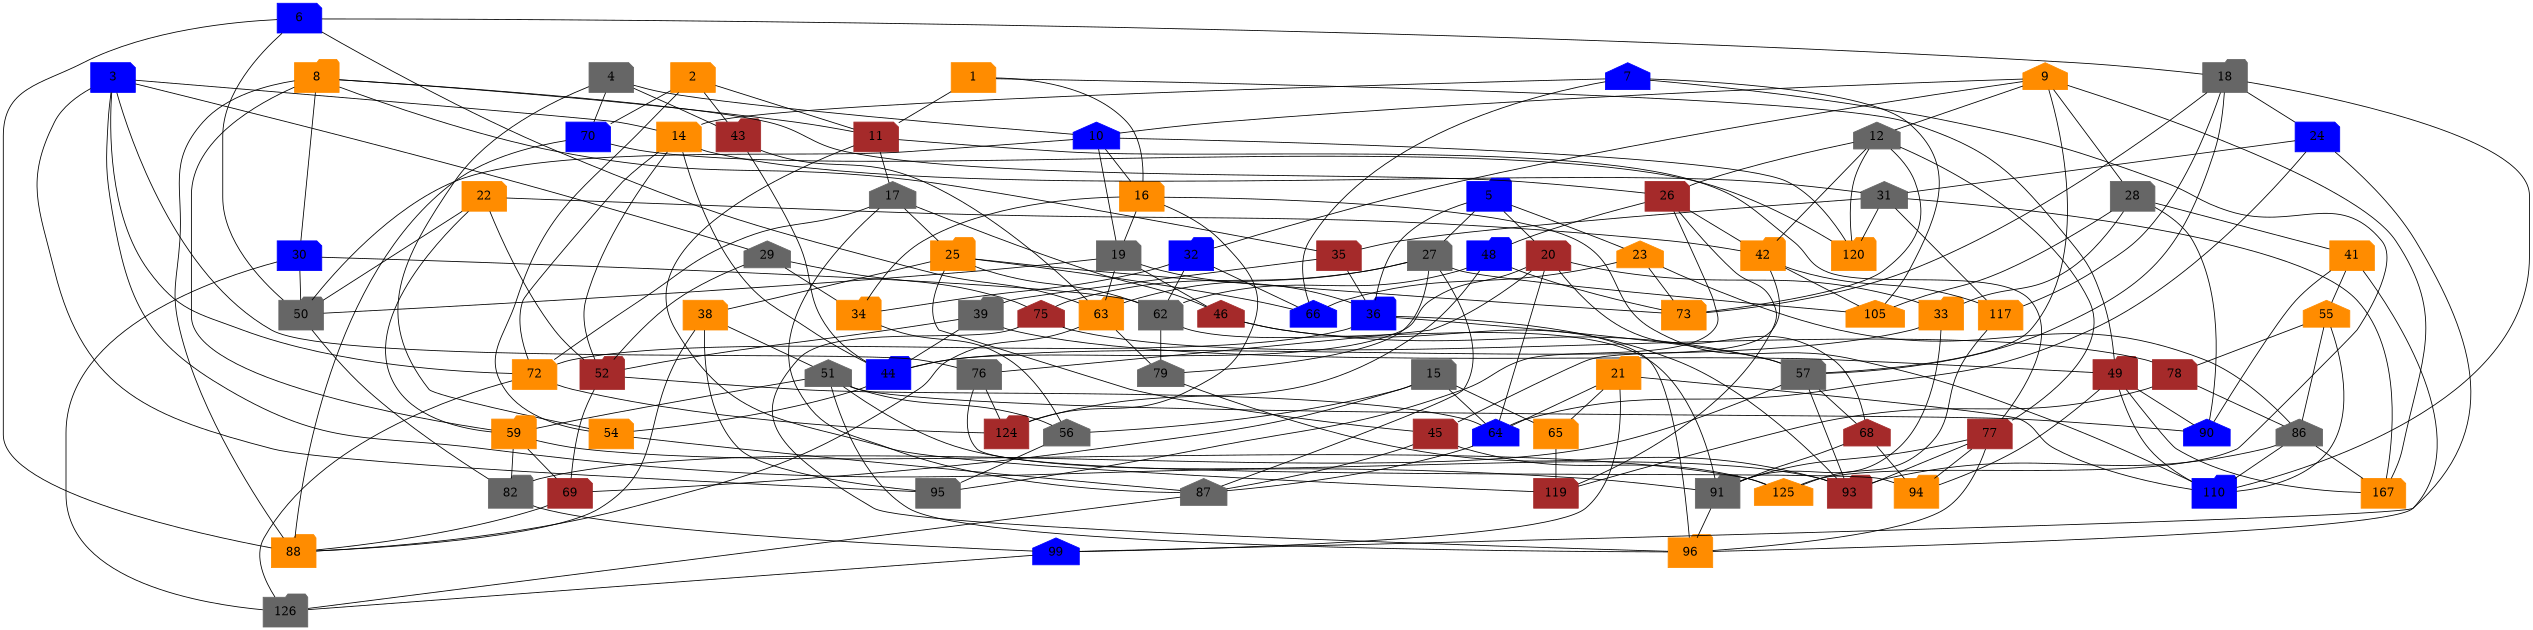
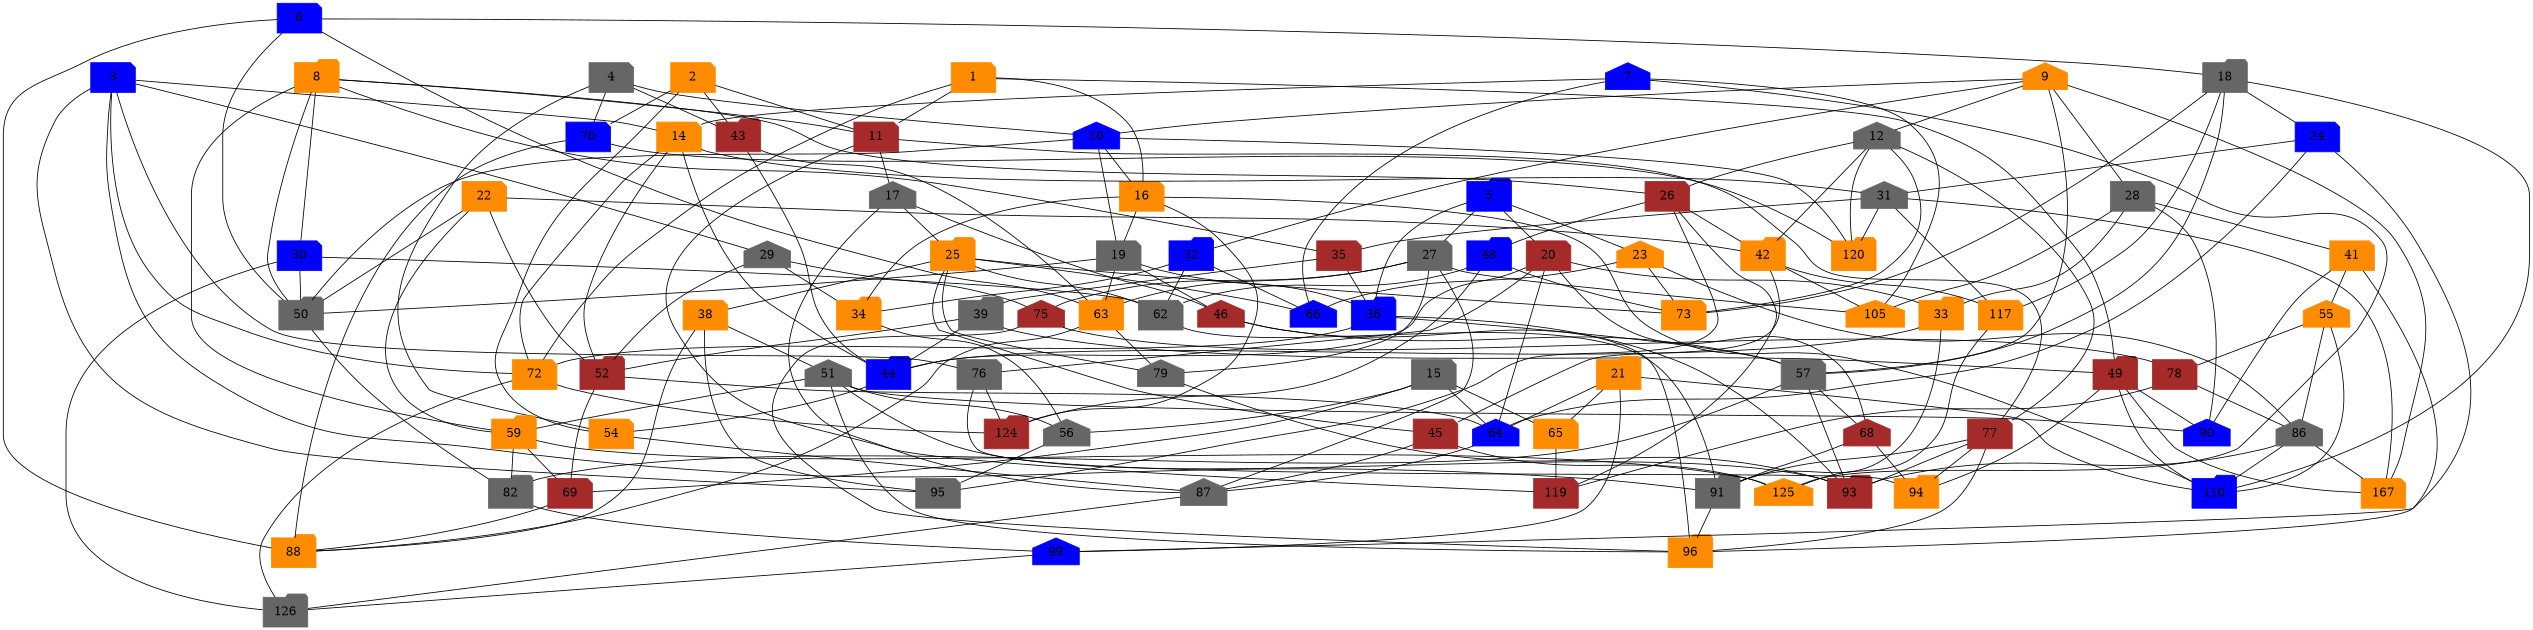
edge "17" -- "72": now "1" -- "72"
edge "8" -- "88": now "8" -- "50"
edge "62" -- "79": now "25" -- "79"
